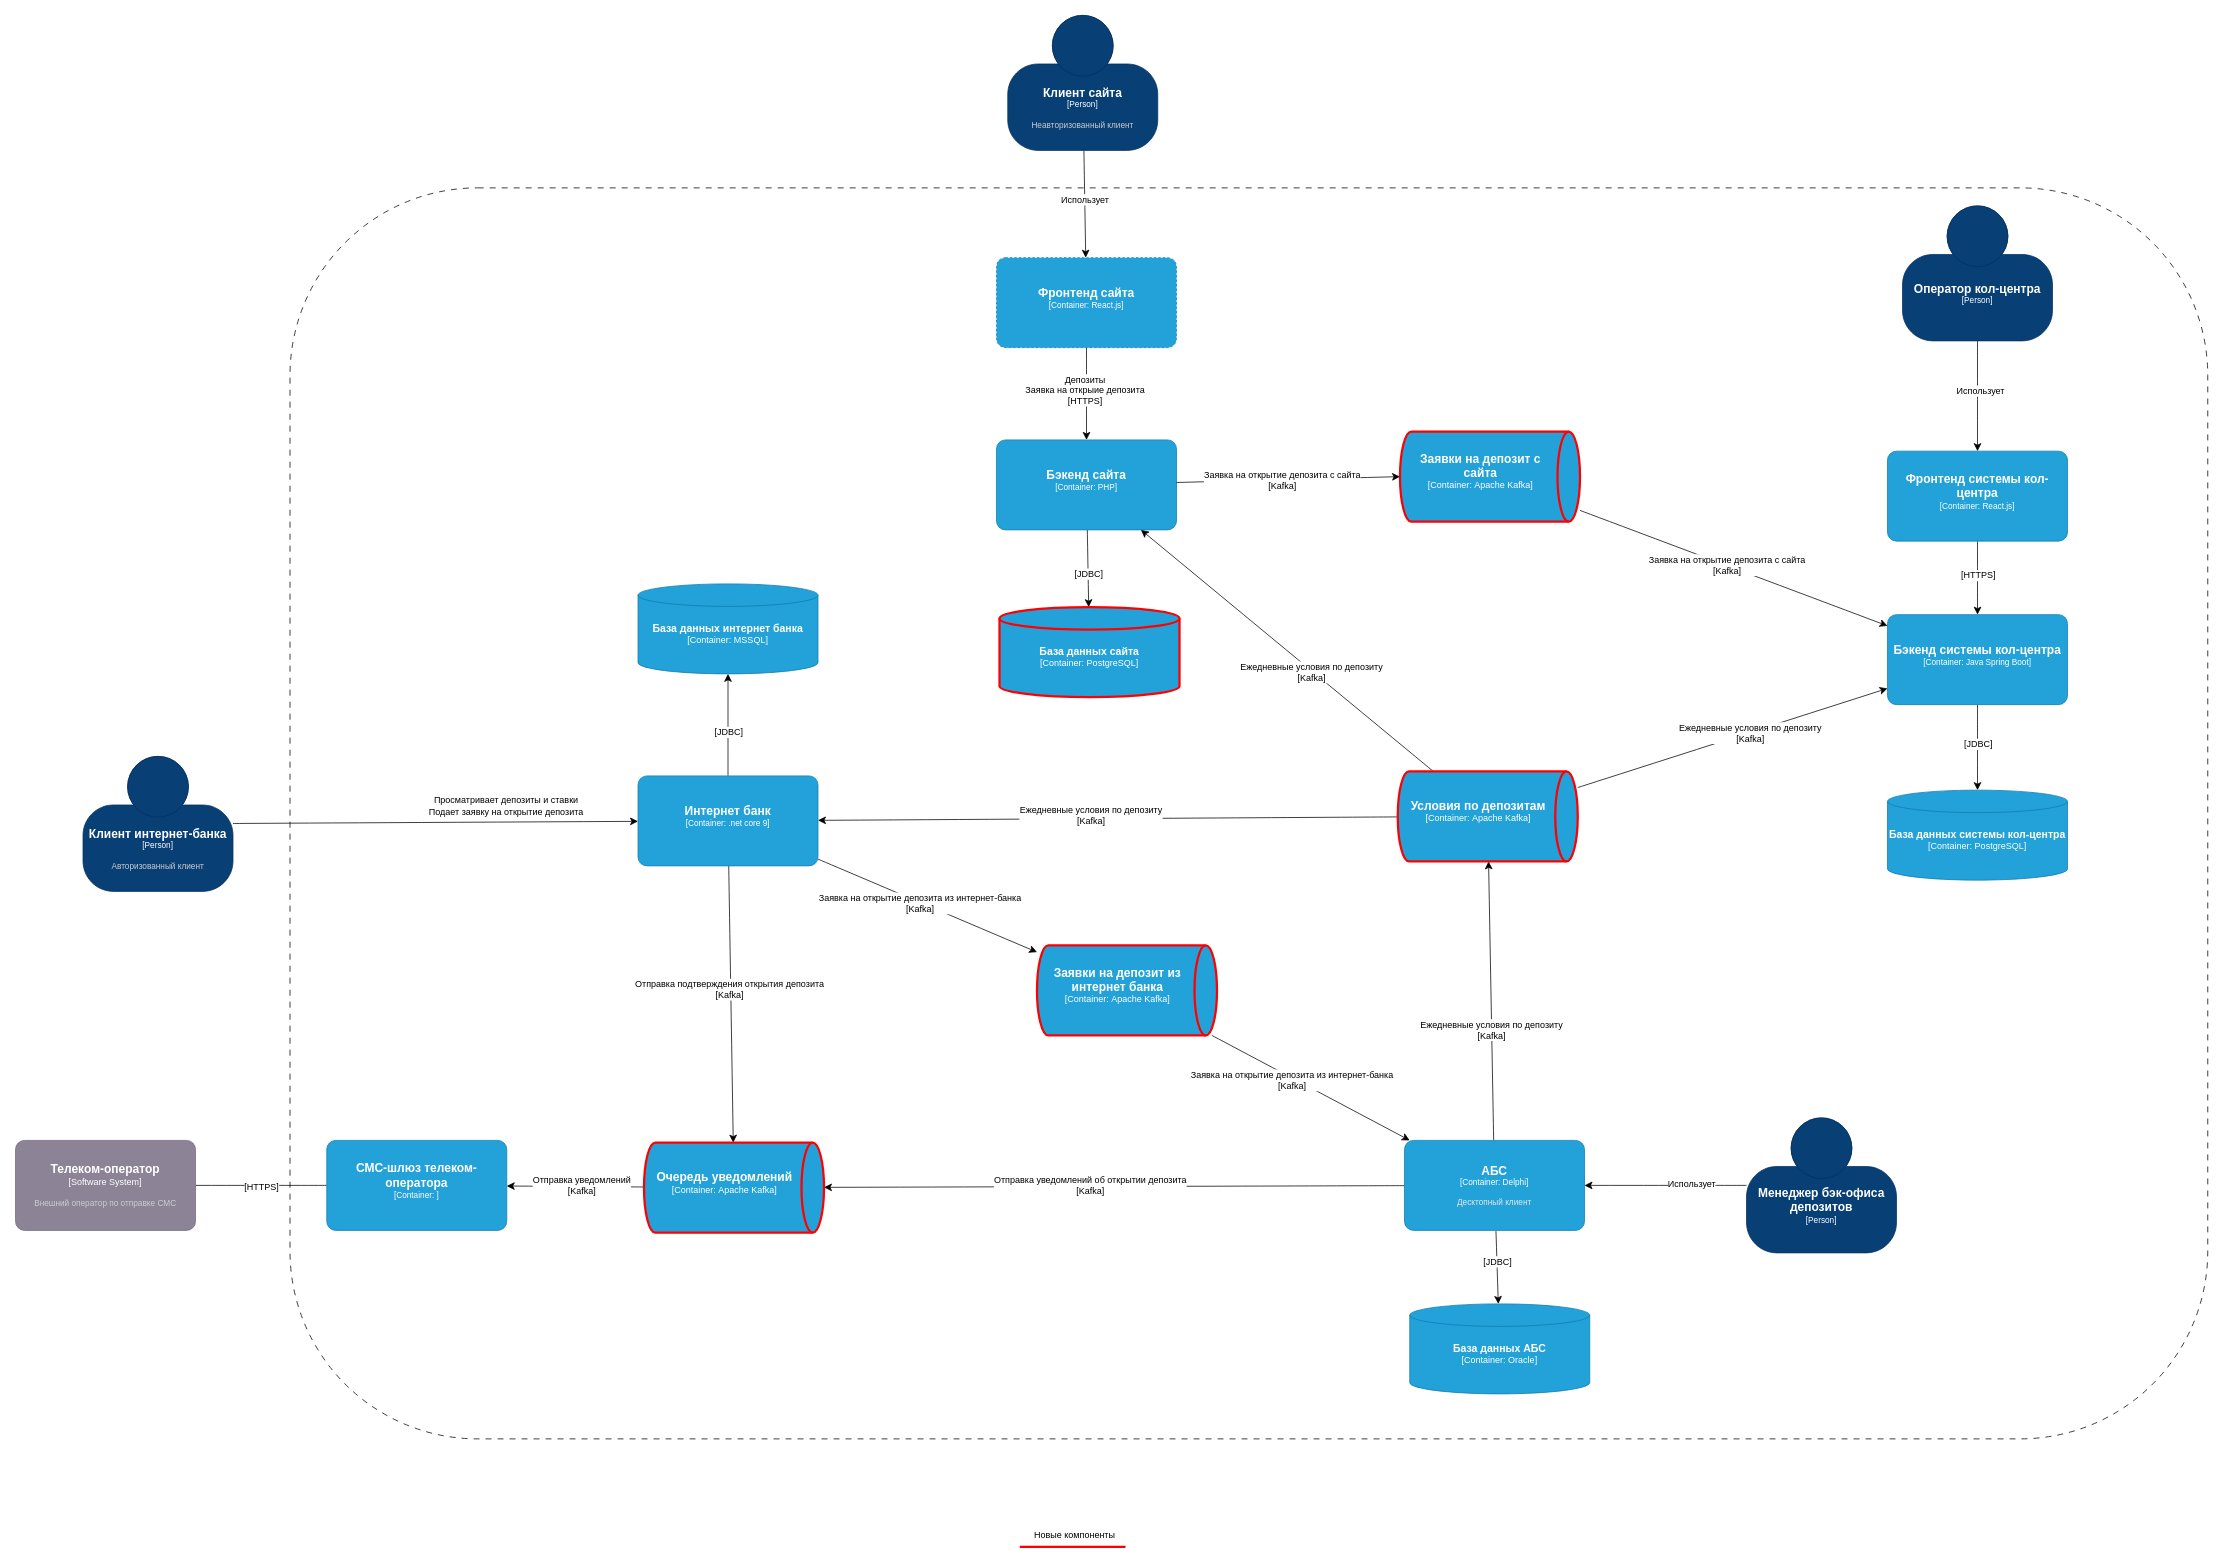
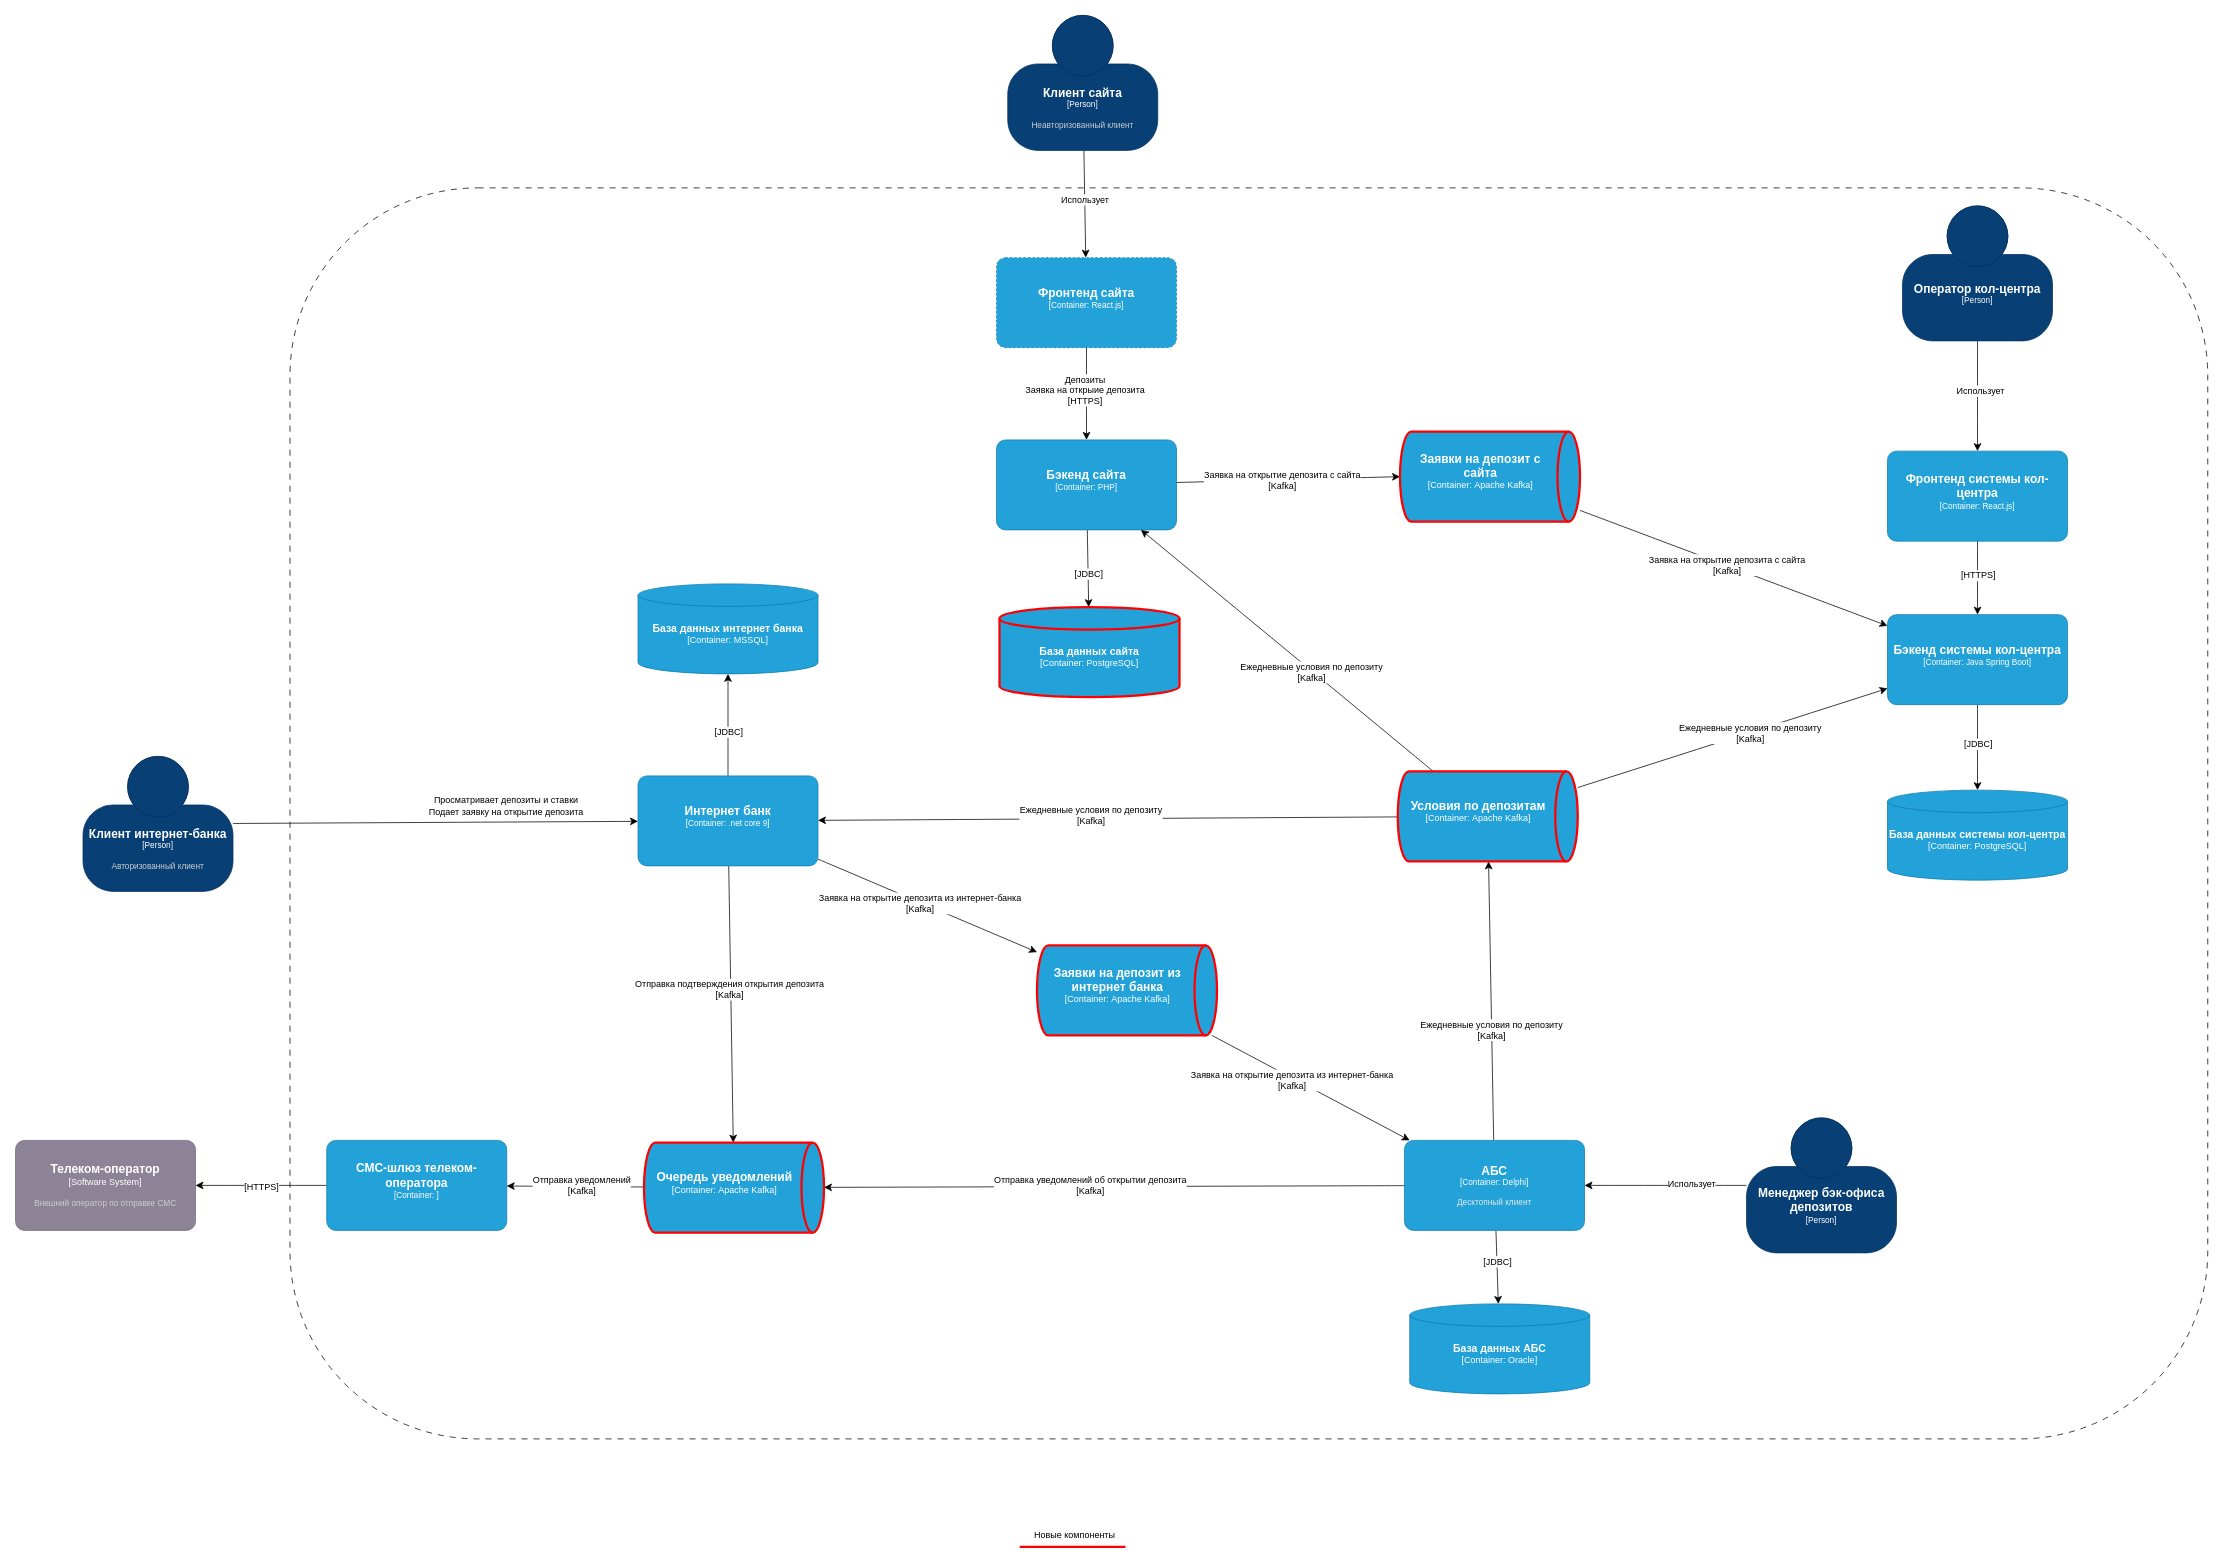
edge "Телеком-оператор [Software System] Внешний оператор по отправке СМС" -- "СМС-шлюз телеком-оператора [Container: ]": arrowhead none -> classic
